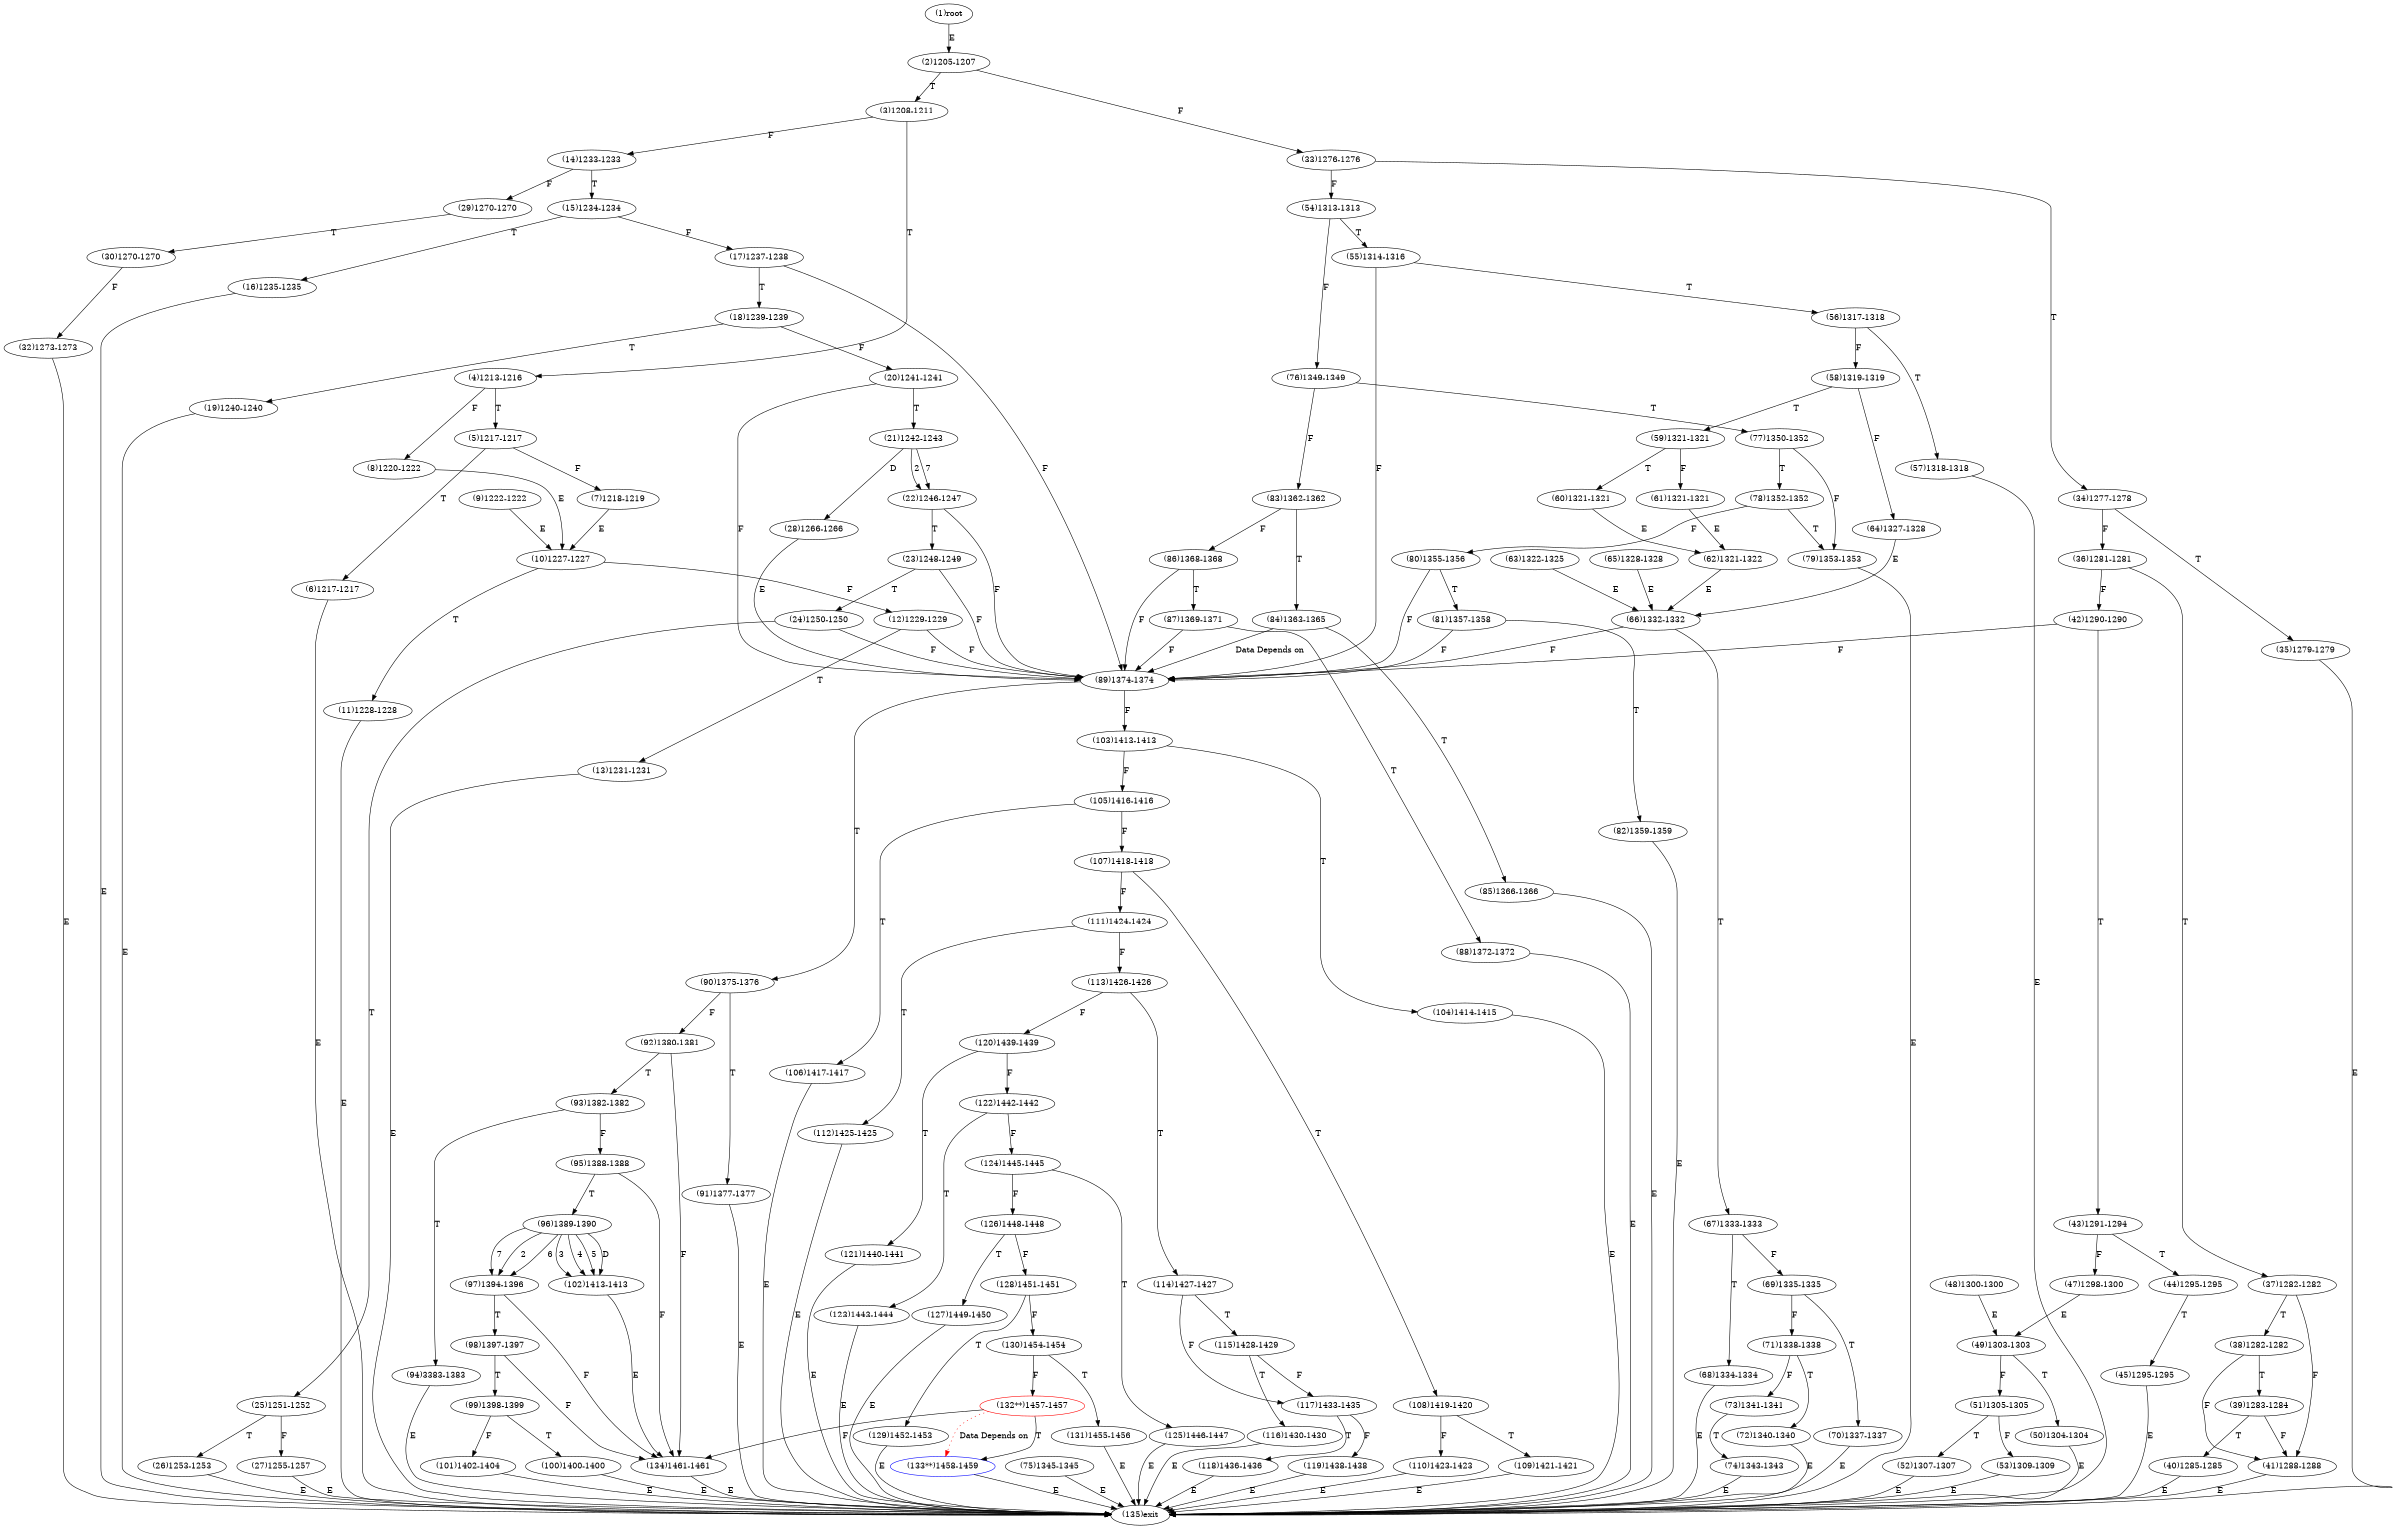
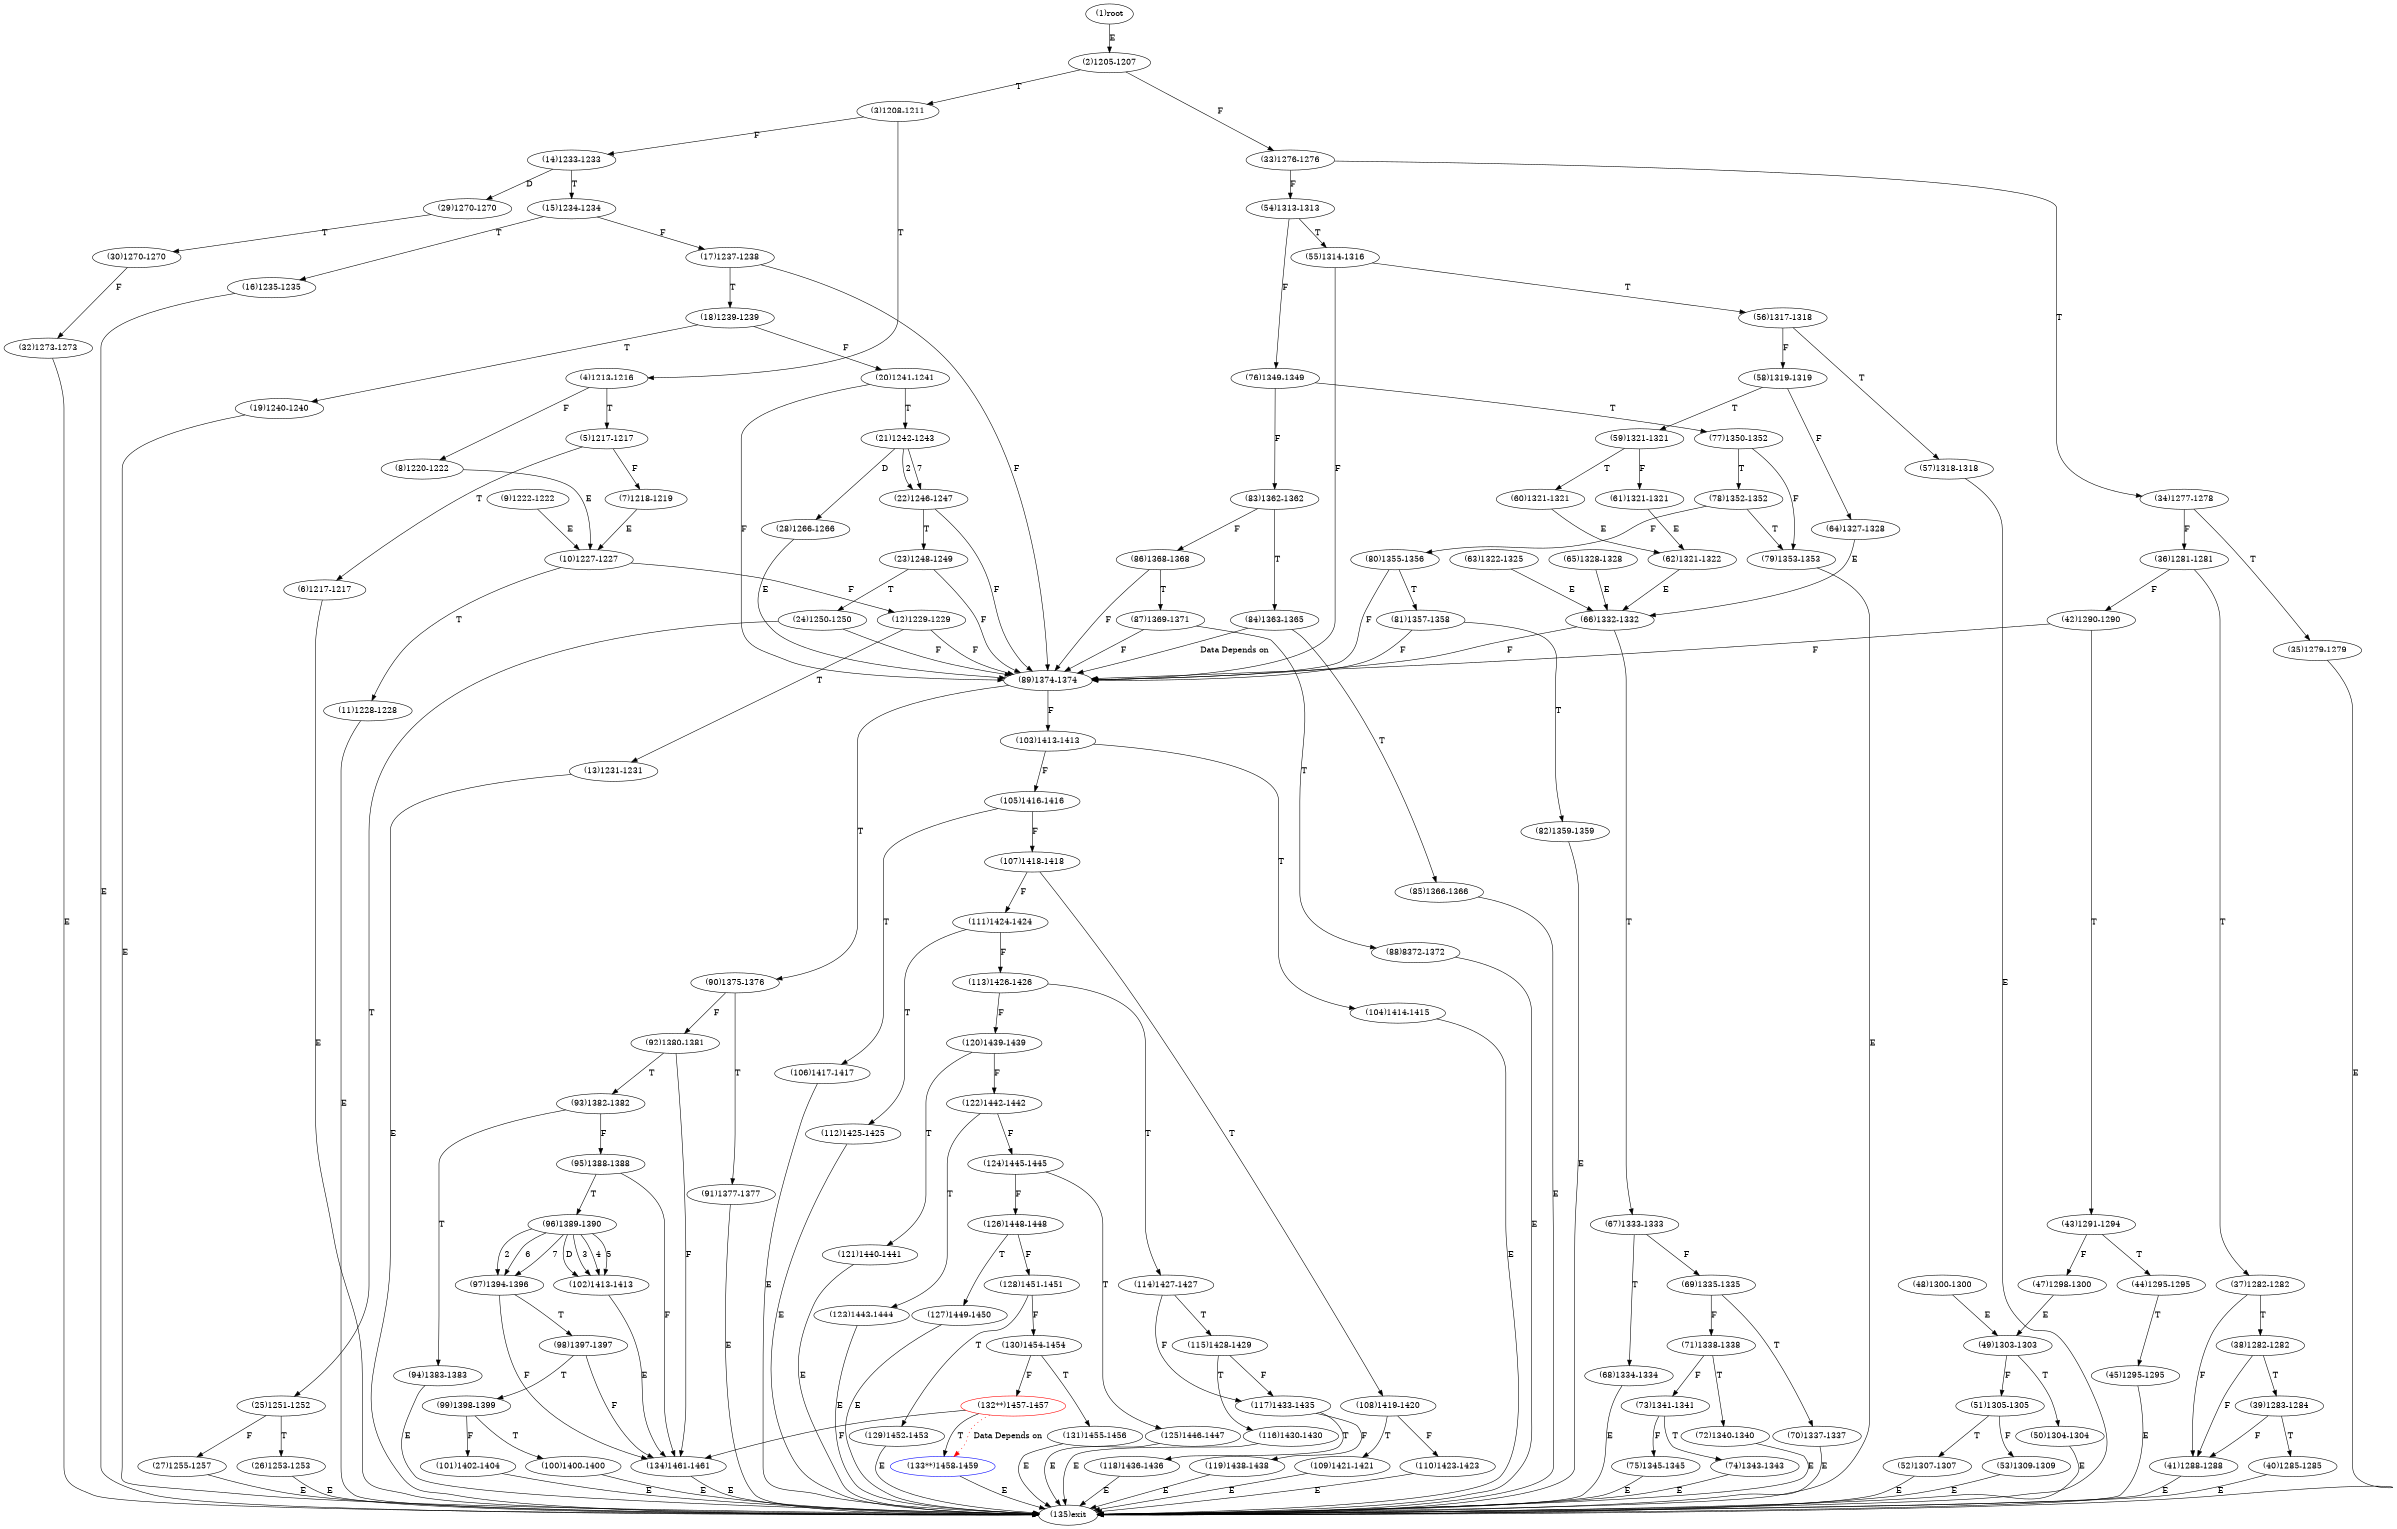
edge "(14)1233-1233" -> "(29)1270-1270": label "F" -> "D"
node "(88)1372-1372": label "(88)1372-1372" -> "(88)8372-1372"
node "(94)3383-1383": label "(94)3383-1383" -> "(94)1383-1383"
edge "(73)1341-1341" -> "(75)1345-1345": added, label "F"
